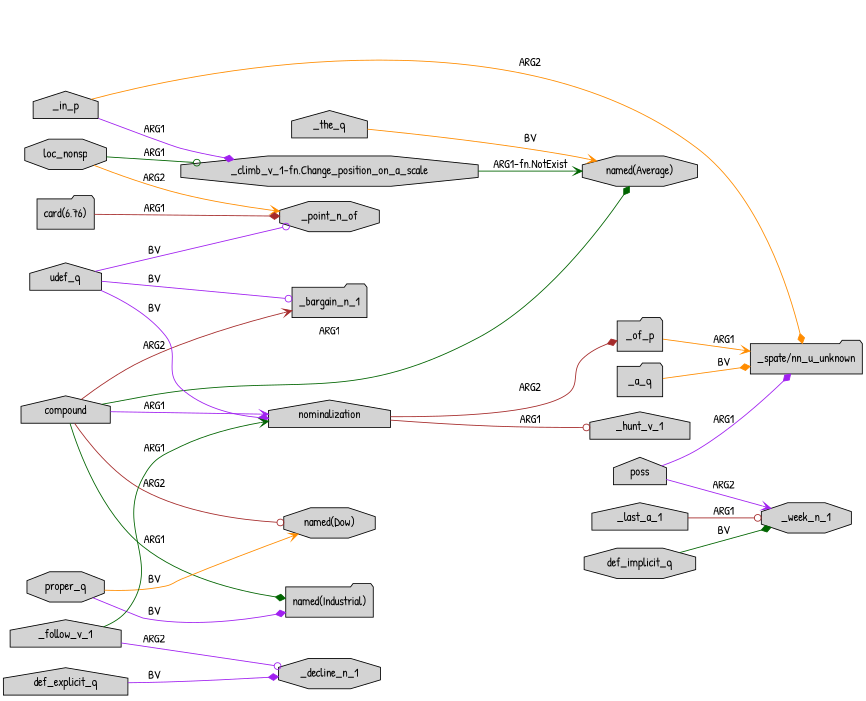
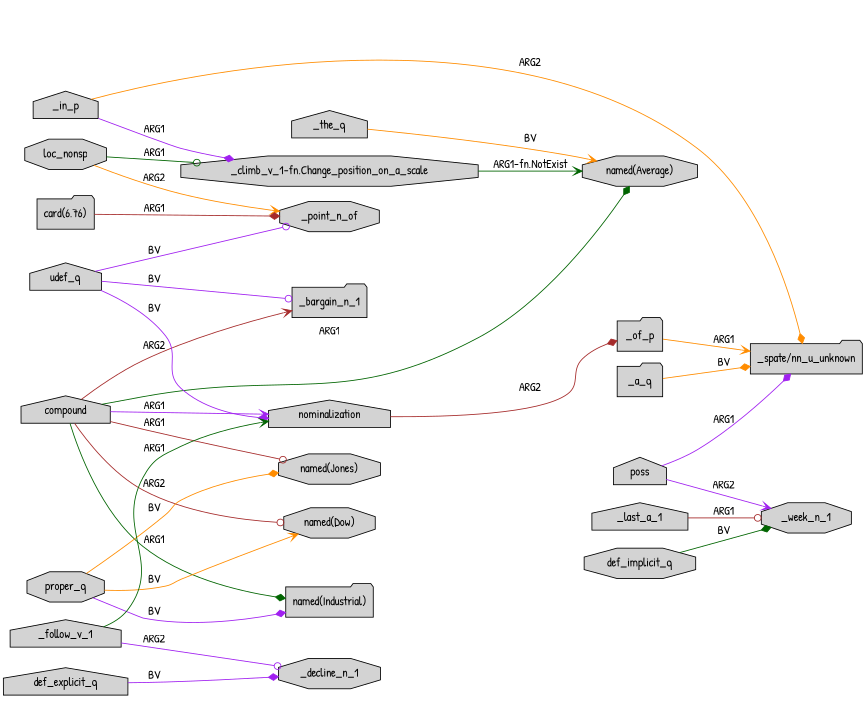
node "_hunt_v_1": removed
node "named(Jones)": added
